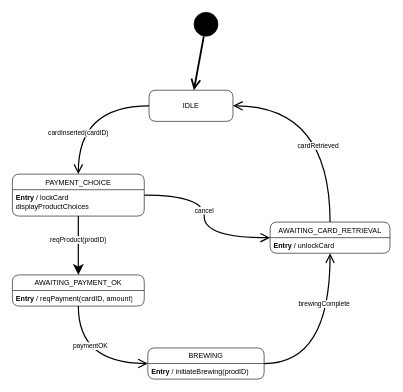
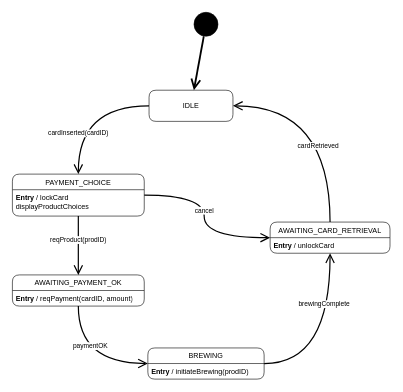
edge "PAYMENT_CHOICE" -> "AWAITING_PAYMENT_OK": arrowhead classic -> open
